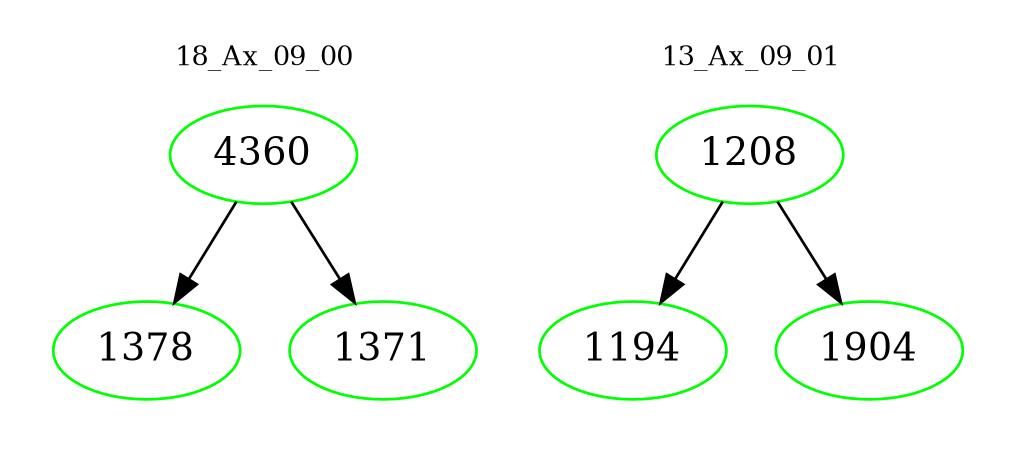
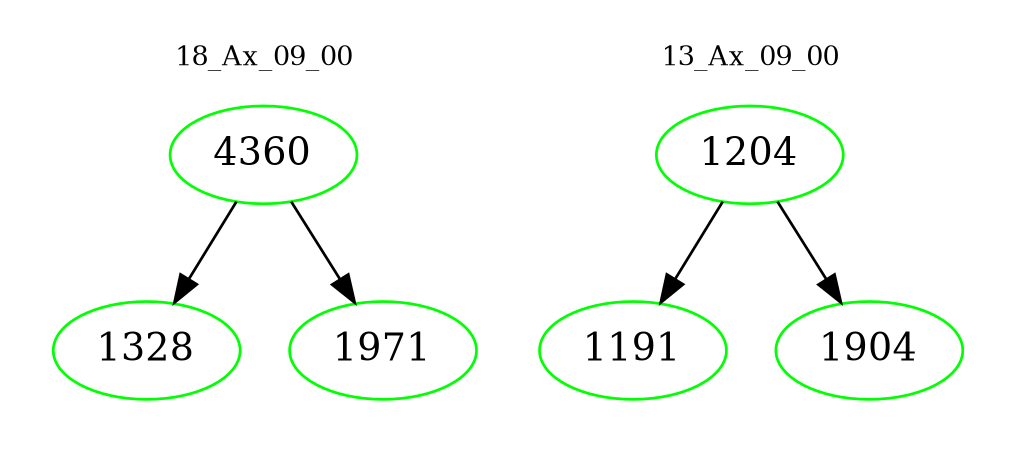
cluster "13_Ax_09_01": label "13_Ax_09_01" -> "13_Ax_09_00"
node "1208": label "1208" -> "1204"
node "1378": label "1378" -> "1328"
node "1371": label "1371" -> "1971"
node "1194": label "1194" -> "1191"
